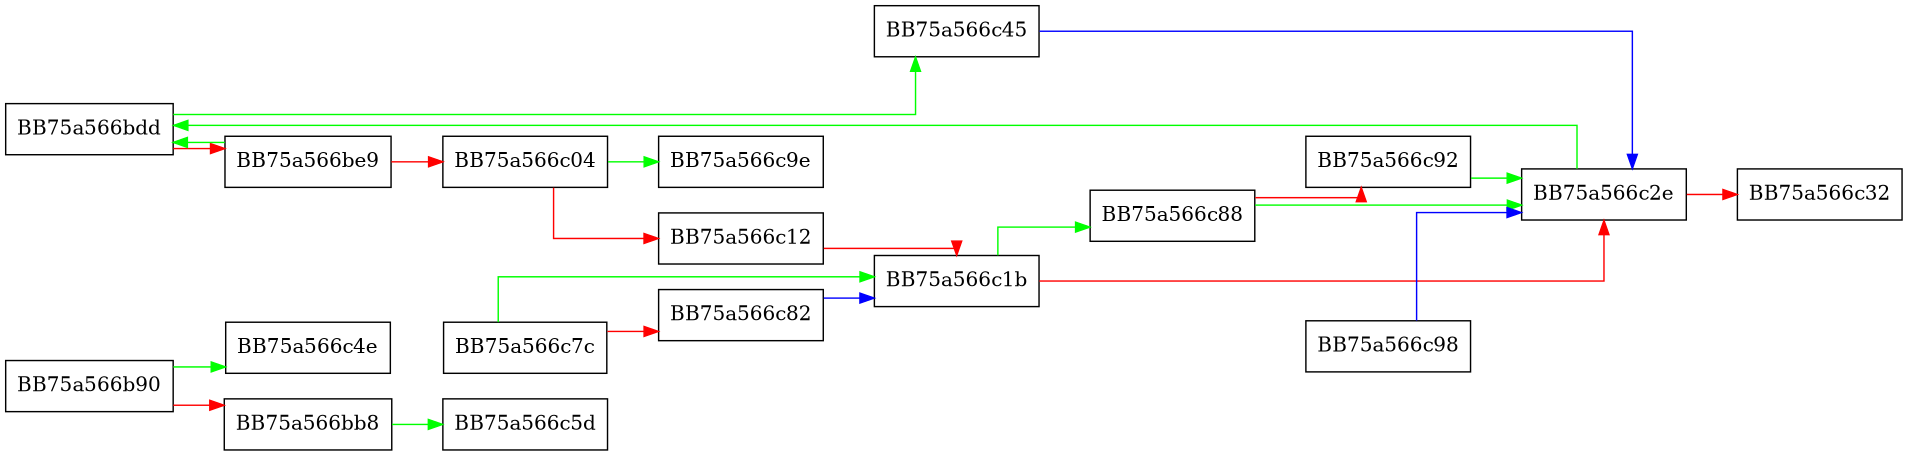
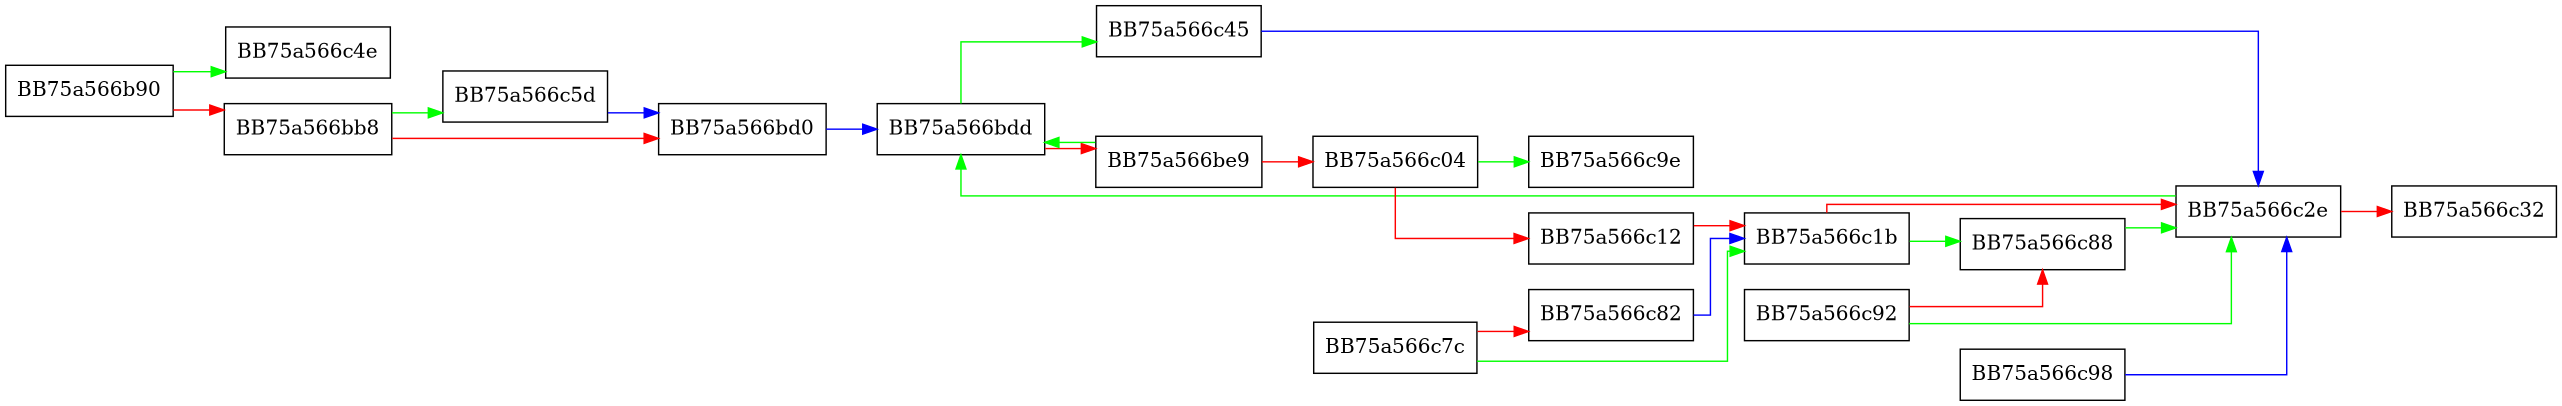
node "BB75a566bd0": added
edge "BB75a566c88" -> "BB75a566c92": reversed
